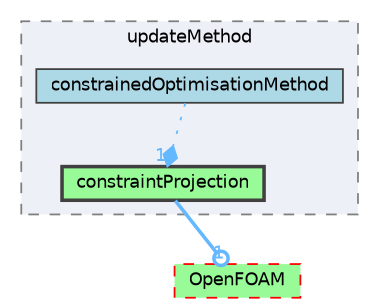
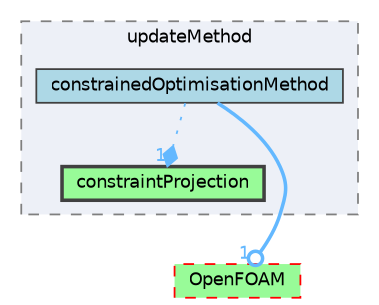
edge "constraintProjection" -> "OpenFOAM": now "constrainedOptimisationMethod" -> "OpenFOAM"
